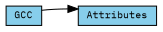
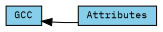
edge "GCC" -> "Attributes": reversed
